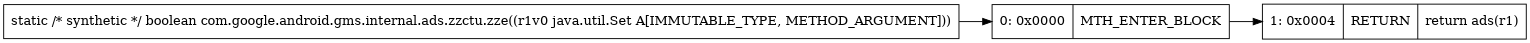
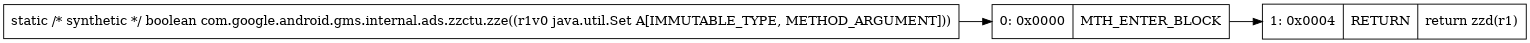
node "1: 0x0004": text "return ads(r1)" -> "return zzd(r1)"
